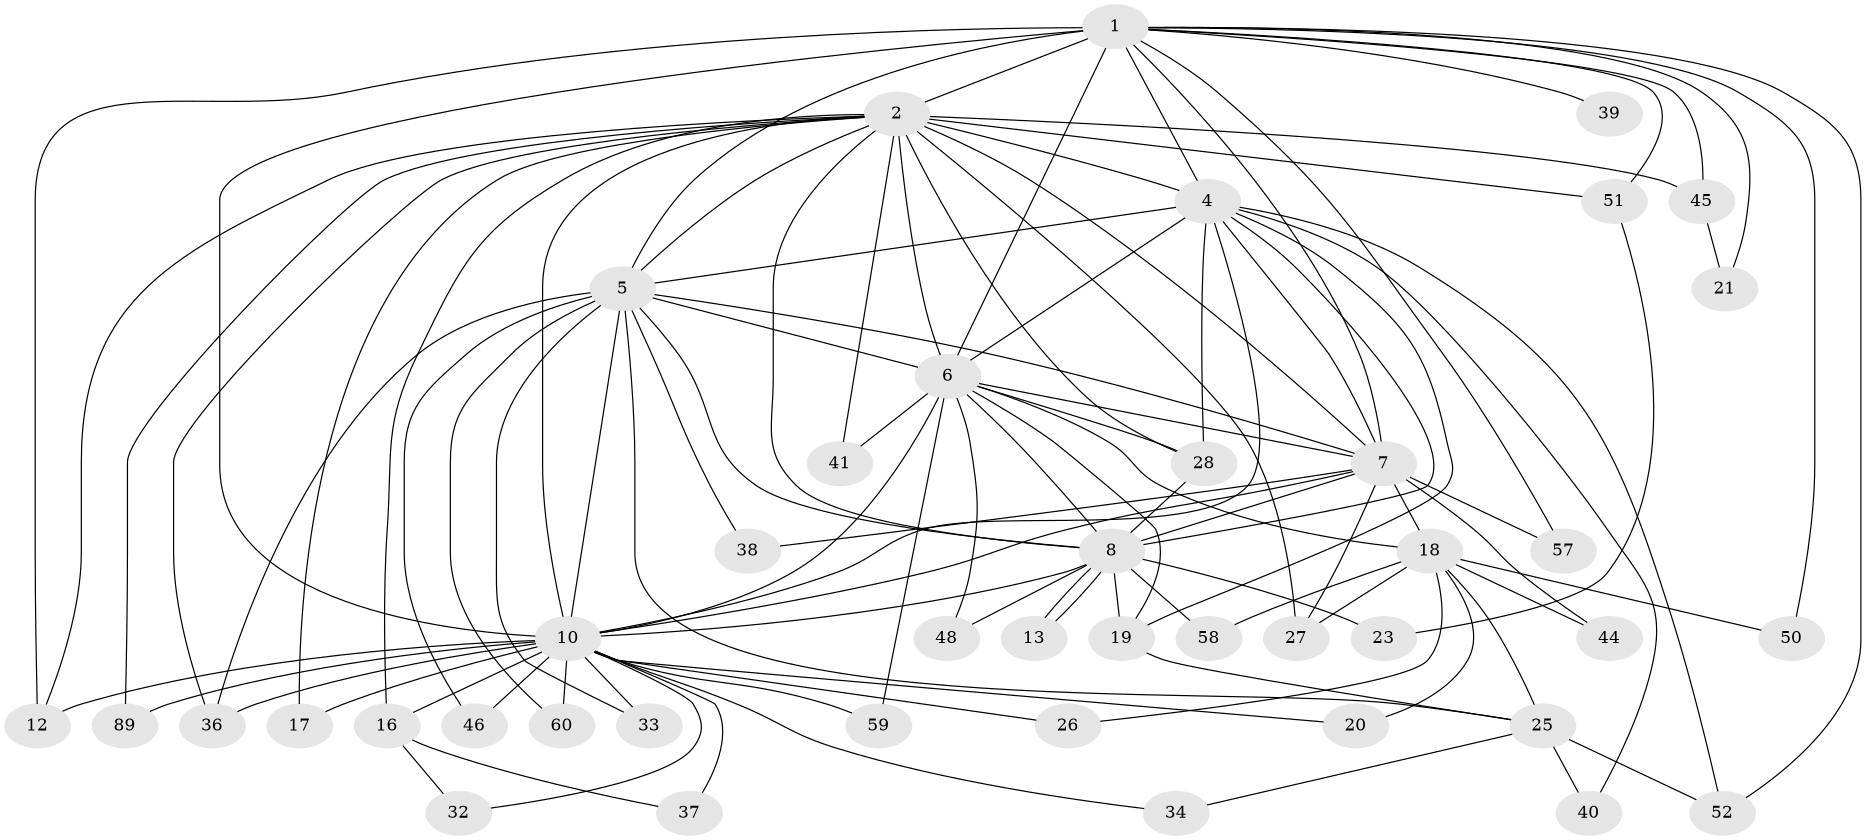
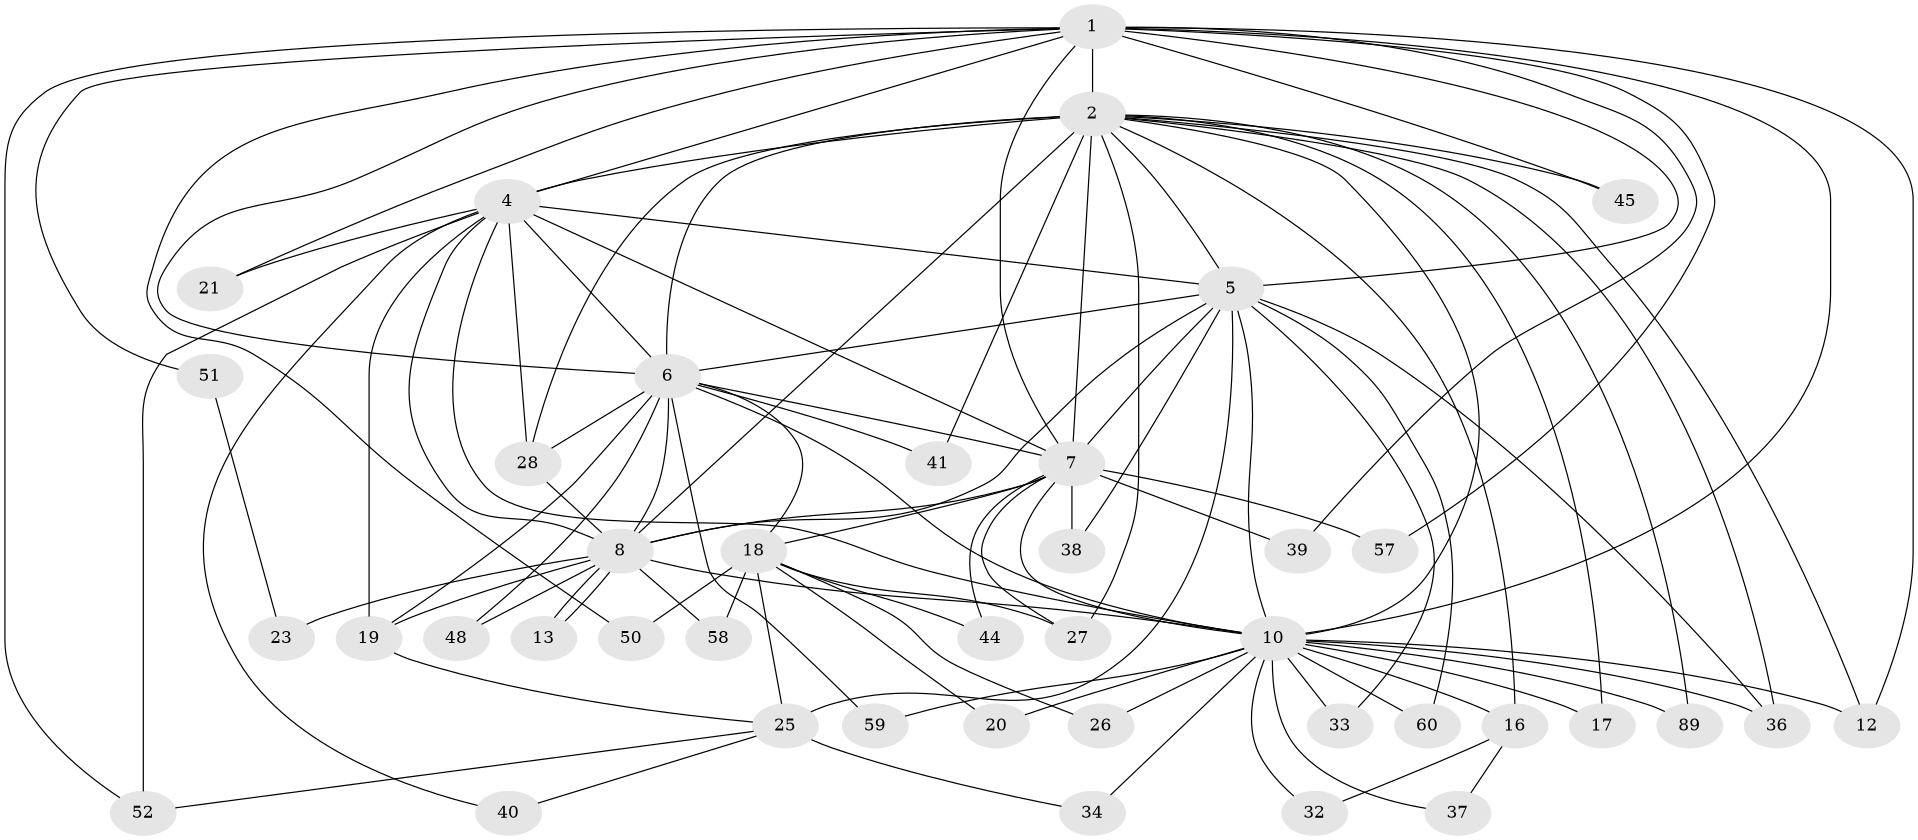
edge "2" -- "51": removed
edge "45" -- "21": now "4" -- "21"
edge "7" -- "39": added
node "46": removed
